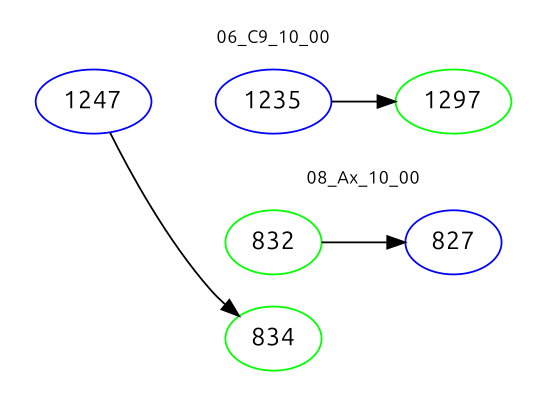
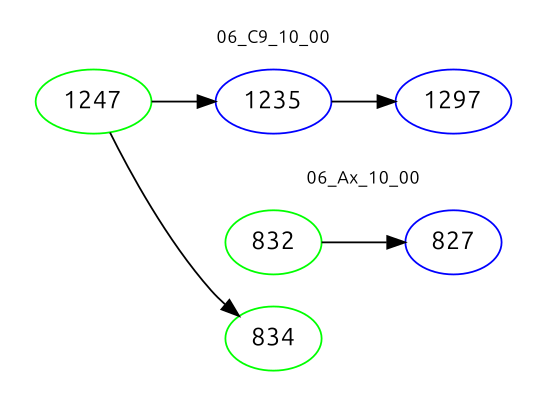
node "1247": color blue -> green
edge "1247" -> "1235": added
node "1297": color green -> blue
cluster "08_Ax_10_00": label "08_Ax_10_00" -> "06_Ax_10_00"
